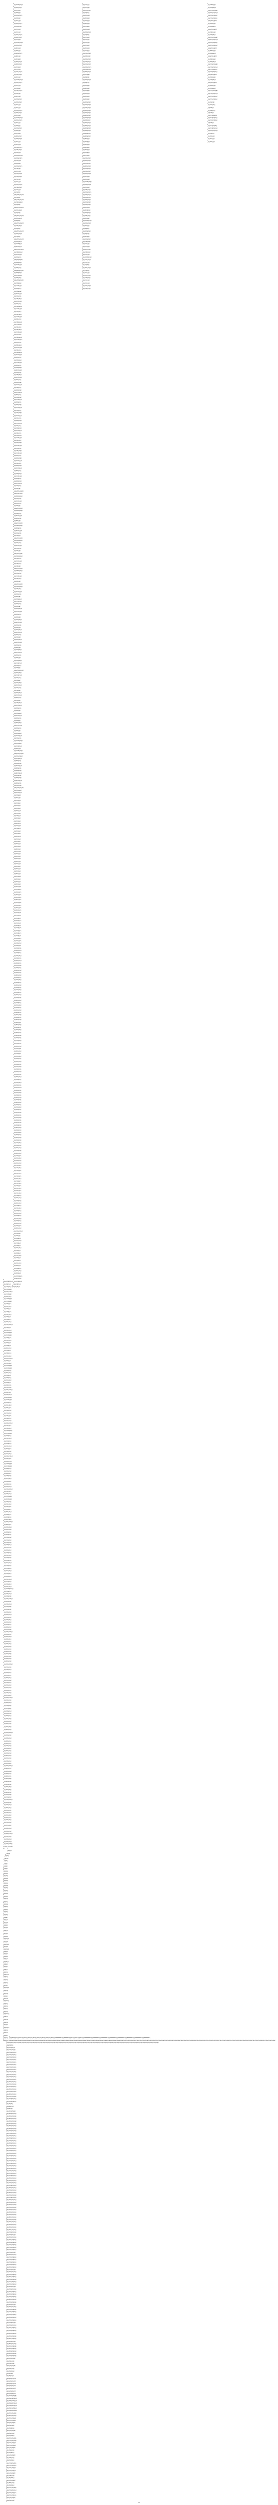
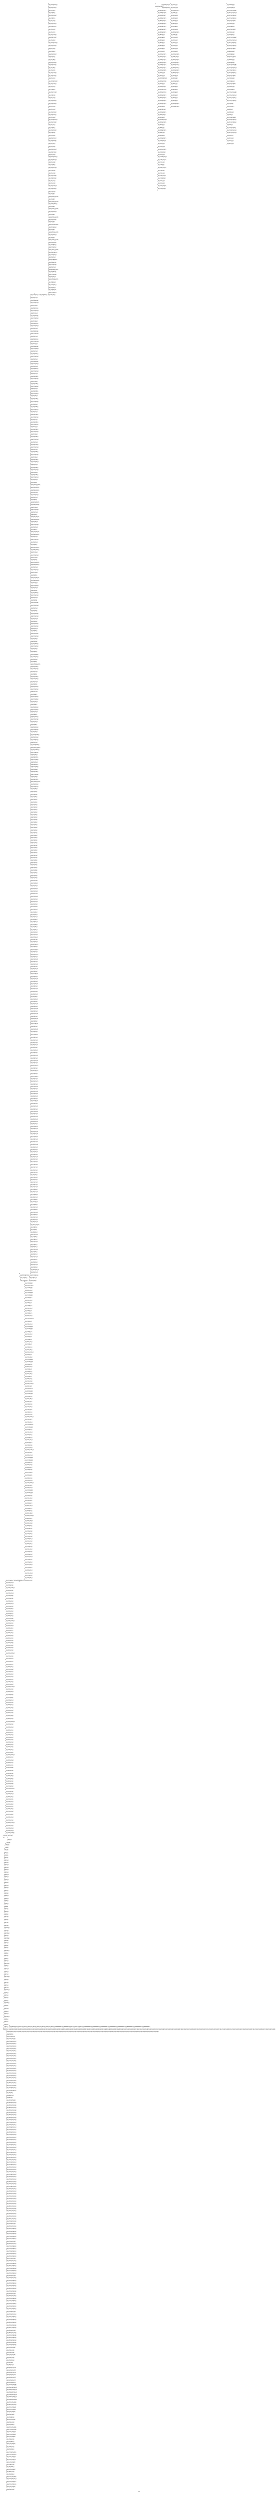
edge "l281" -> "l282": now "l284" -> "l282"
edge "l463" -> "l464": reversed
edge "l976" -> "l977": reversed
